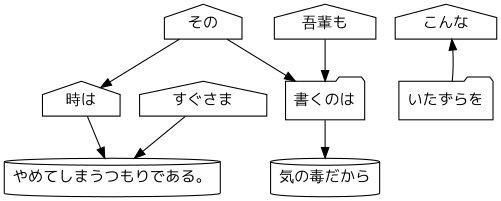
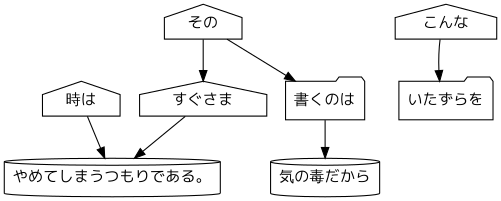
node "吾輩も": removed
edge "その" -> "時は": now "その" -> "すぐさま"
edge "いたずらを" -> "こんな": reversed
